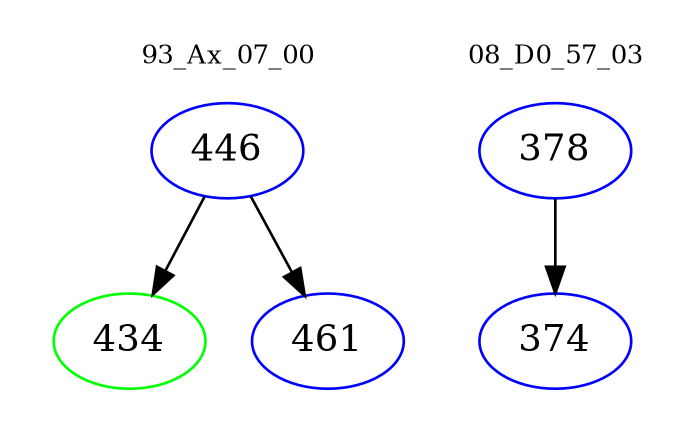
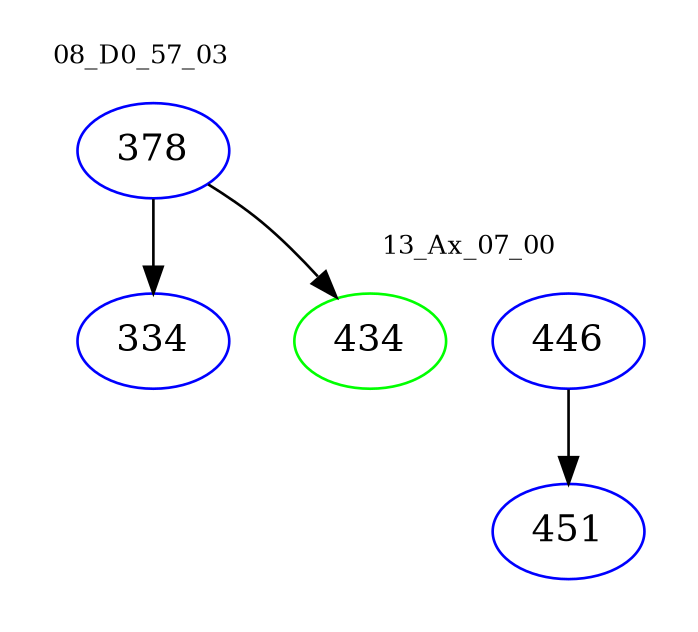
cluster "93_Ax_07_00": label "93_Ax_07_00" -> "13_Ax_07_00"
edge "446" -> "434": now "378" -> "434"
node "461": label "461" -> "451"
node "374": label "374" -> "334"
